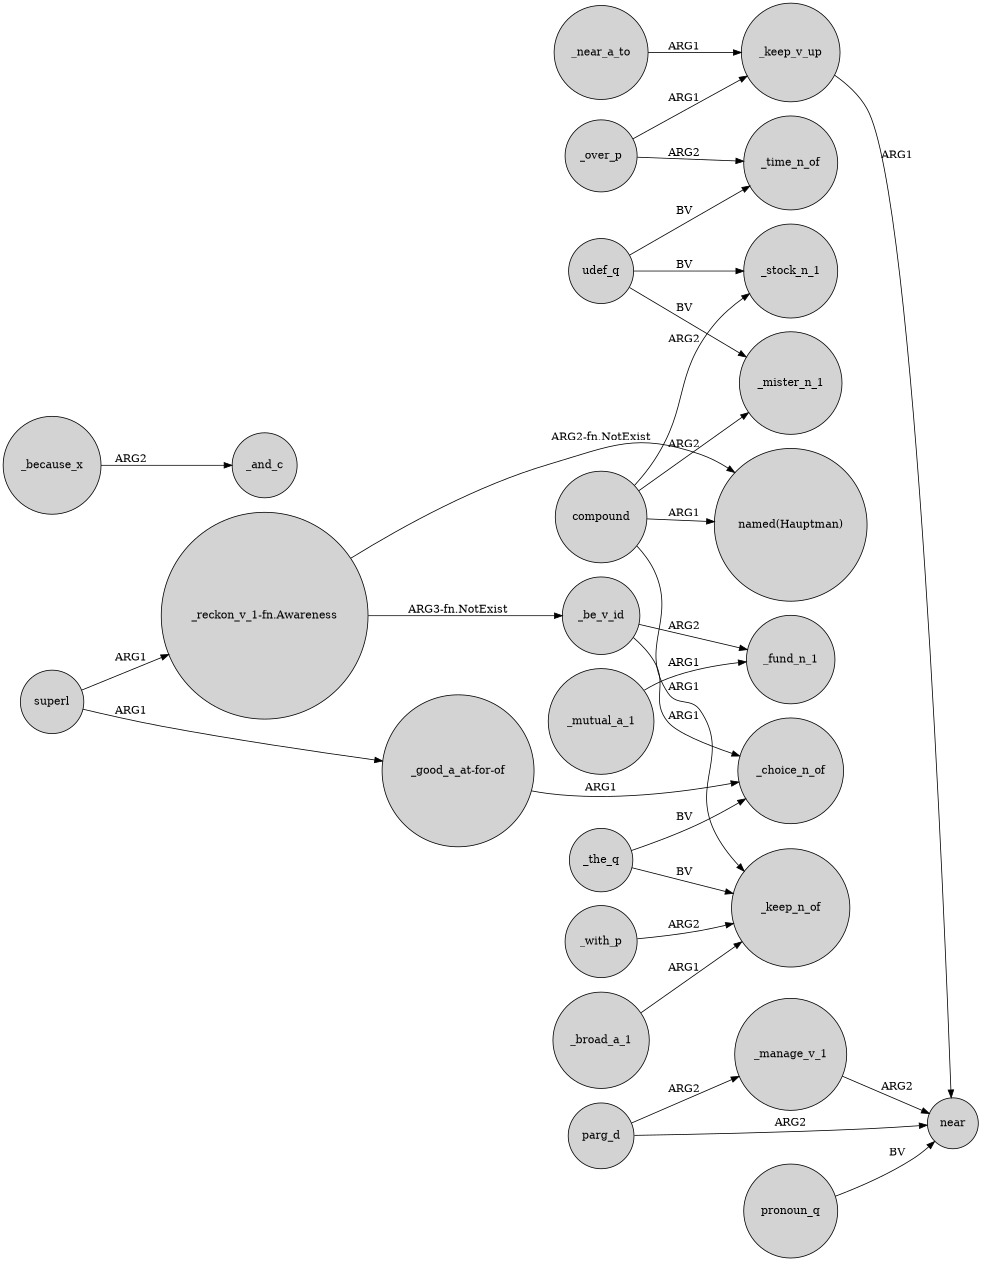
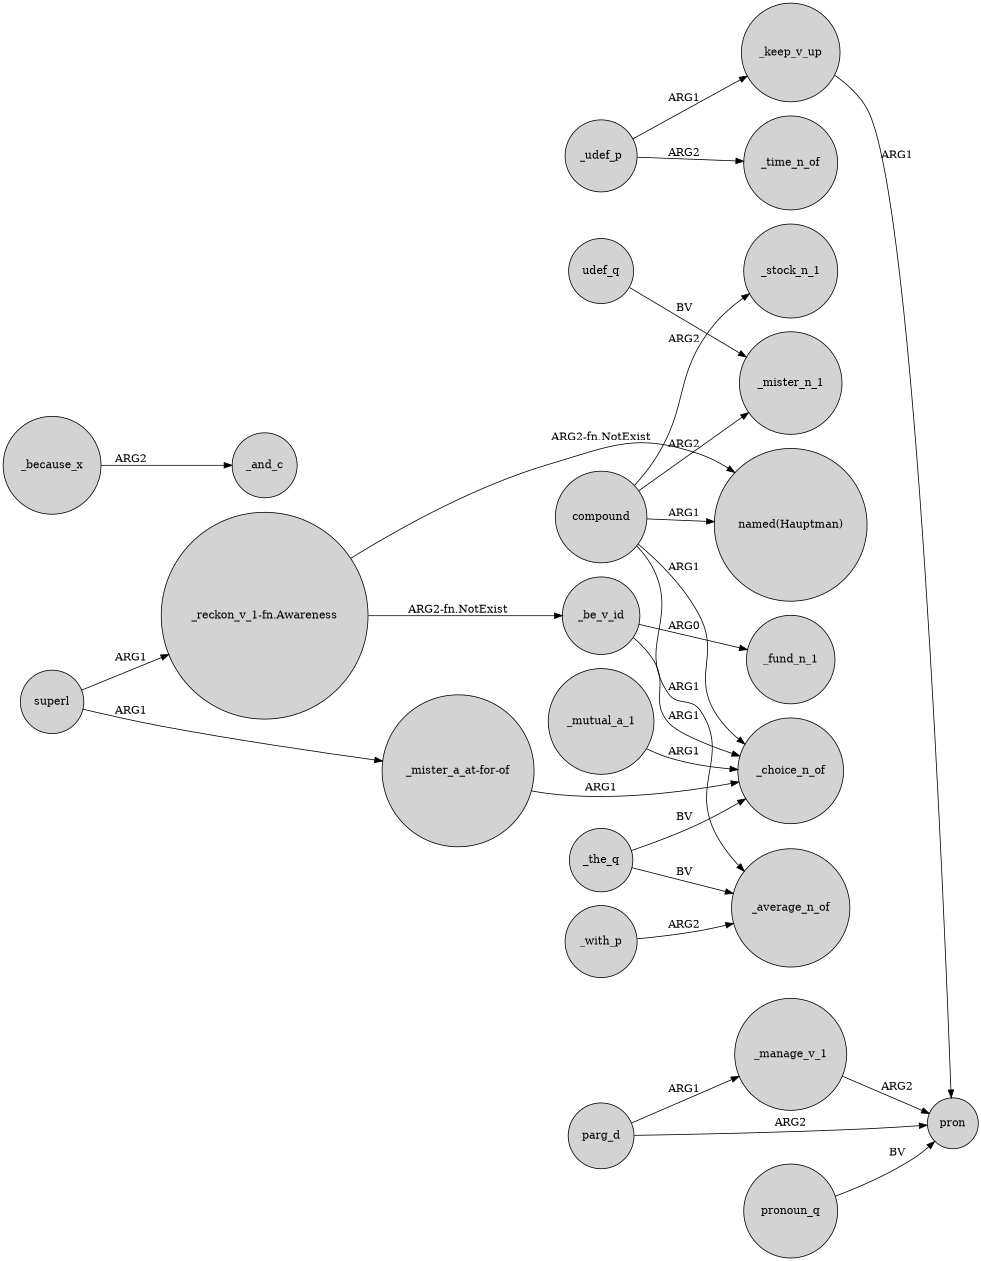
node "_near_a_to": removed
node "_over_p": label "_over_p" -> "_udef_p"
edge "udef_q" -> "_time_n_of": removed, label "BV"
edge "udef_q" -> "_stock_n_1": removed, label "BV"
edge "_reckon_v_1-fn.Awareness" -> "_be_v_id": label "ARG3-fn.NotExist" -> "ARG2-fn.NotExist"
edge "_be_v_id" -> "_fund_n_1": label "ARG2" -> "ARG0"
edge "compound" -> "_choice_n_of": added, label "ARG1"
edge "_mutual_a_1" -> "_fund_n_1": now "_mutual_a_1" -> "_choice_n_of"
node "_good_a_at-for-of": label "_good_a_at-for-of" -> "_mister_a_at-for-of"
node "_keep_n_of": label "_keep_n_of" -> "_average_n_of"
node "_broad_a_1": removed
edge "parg_d" -> "_manage_v_1": label "ARG2" -> "ARG1"
node "near": label "near" -> "pron"
